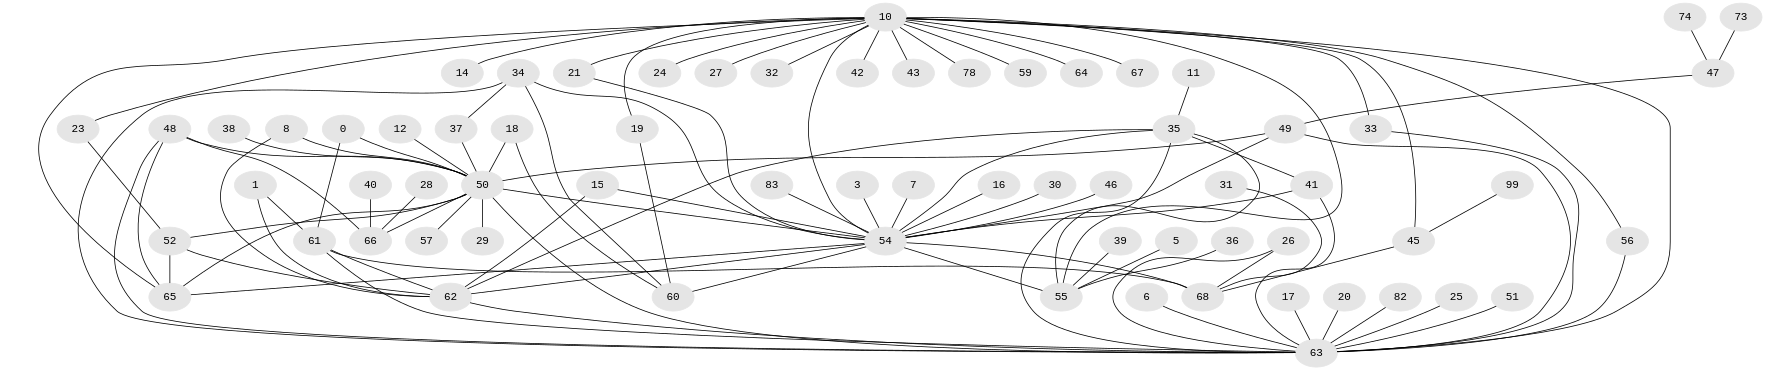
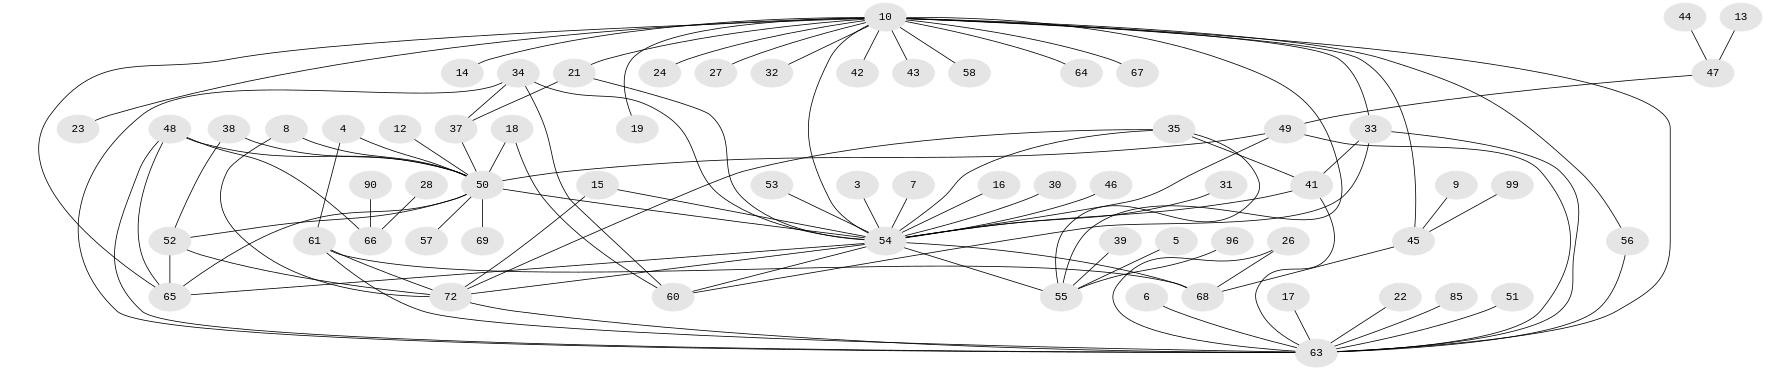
node "74": label "74" -> "44"
node "73": label "73" -> "13"
node "78": label "78" -> "58"
node "59": removed
node "11": removed
edge "21" -- "37": added
node "0": label "0" -> "4"
edge "33" -- "41": added
edge "23" -- "52": now "38" -- "52"
node "1": removed
node "40": label "40" -> "90"
node "83": label "83" -> "53"
node "9": added
edge "50" -- "66": removed
edge "19" -- "60": now "33" -- "60"
node "29": label "29" -> "69"
node "36": label "36" -> "96"
edge "31" -- "68": now "31" -- "54"
node "62": label "62" -> "72"
node "20": removed
node "82": label "82" -> "22"
node "25": label "25" -> "85"
edge "35" -- "63": removed
edge "50" -- "63": removed
